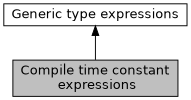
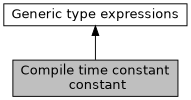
node "Compile time constant expressions": label "Compile time constant expressions" -> "Compile time constant constant"
